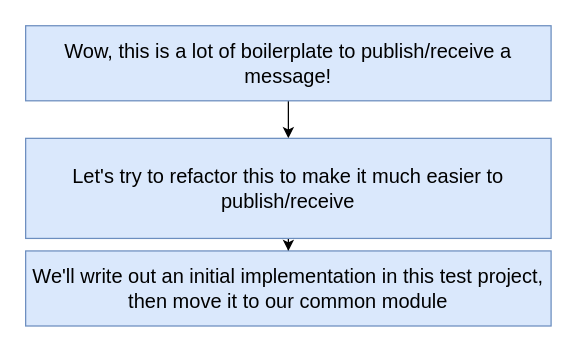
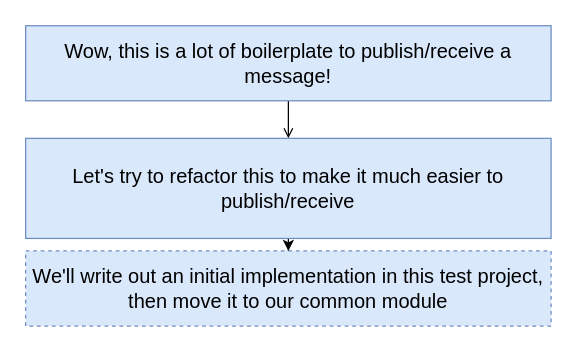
edge "Wow, this is a lot of boilerplate to publish/receive a message!" -> "Let's try to refactor this to make it much easier to publish/receive": arrowhead classic -> open
node "We'll write out an initial implementation in this test project, then move it to our common module": style solid -> dashed
